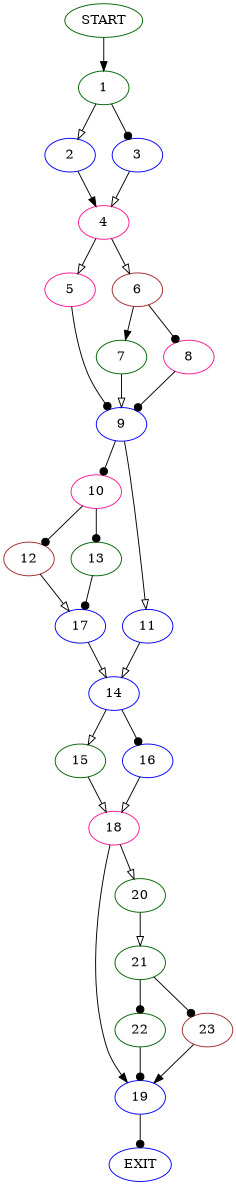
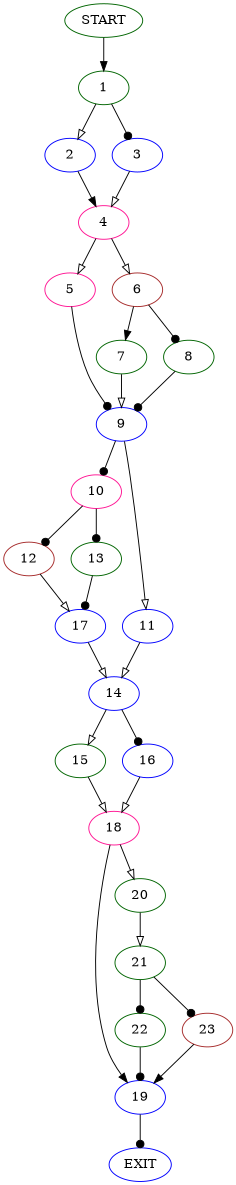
node "8": color deeppink -> darkgreen
